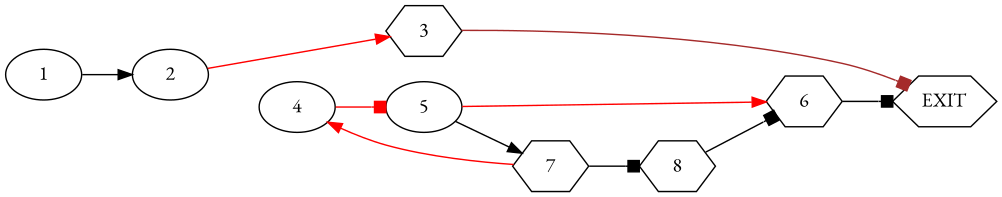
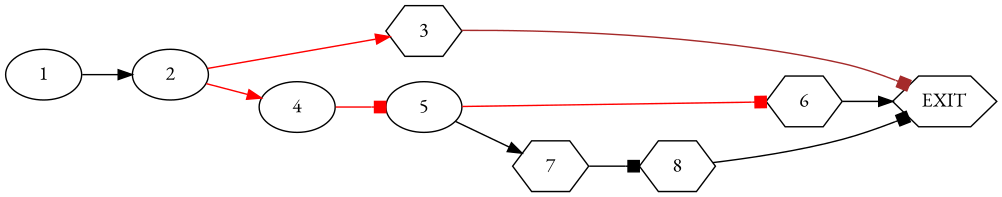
edge "6" -> "EXIT": arrowhead box -> normal
edge "5" -> "6": arrowhead normal -> box
edge "8" -> "6": now "8" -> "EXIT"
edge "7" -> "4": now "2" -> "4"
